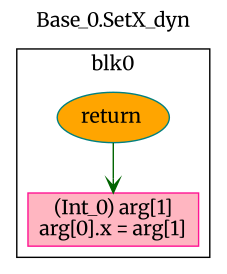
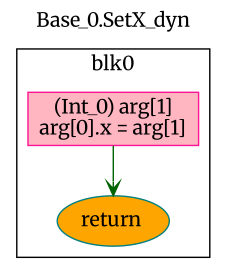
edge "return" -> "(Int_0) arg[1] arg[0].x = arg[1]": reversed
